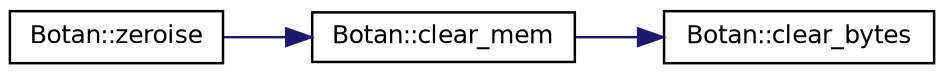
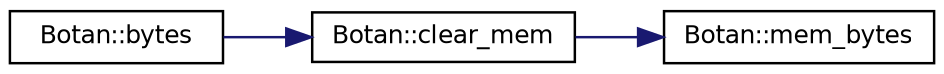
node "Botan::zeroise": label "Botan::zeroise" -> "Botan::bytes"
node "Botan::clear_bytes": label "Botan::clear_bytes" -> "Botan::mem_bytes"
